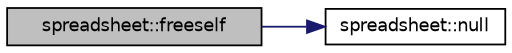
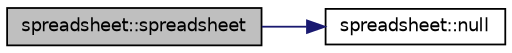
node "spreadsheet::freeself": label "spreadsheet::freeself" -> "spreadsheet::spreadsheet"
